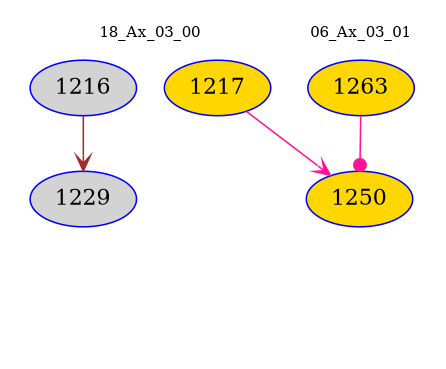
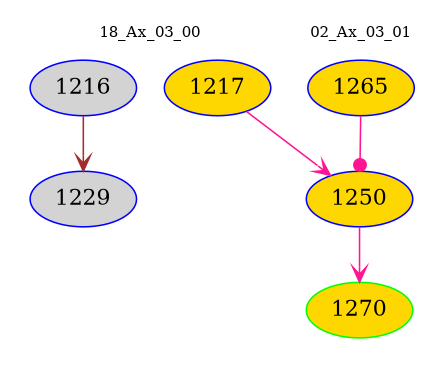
cluster "06_Ax_03_01": label "06_Ax_03_01" -> "02_Ax_03_01"
node "1263": label "1263" -> "1265"
node "1270": added
